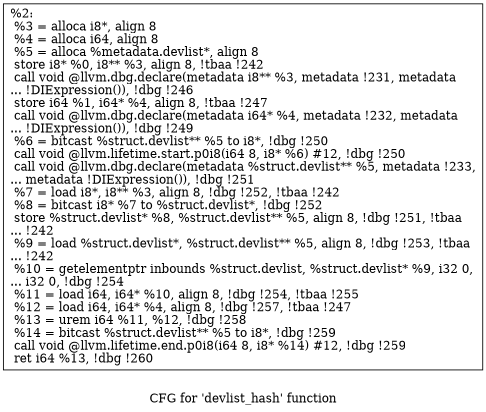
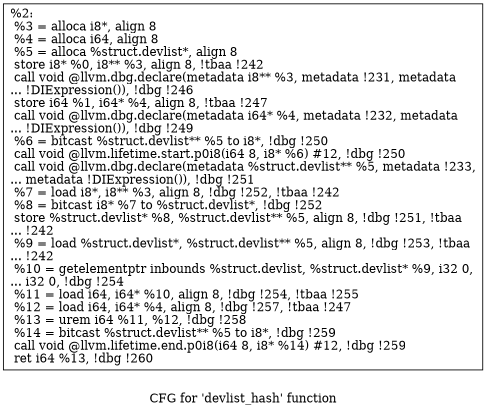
node "%2:": text "%5 = alloca %metadata.devlist*, align 8" -> "%5 = alloca %struct.devlist*, align 8"
